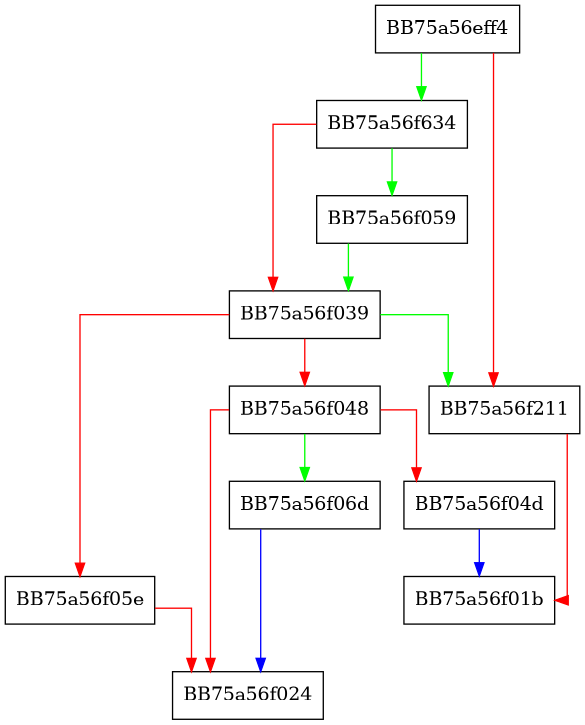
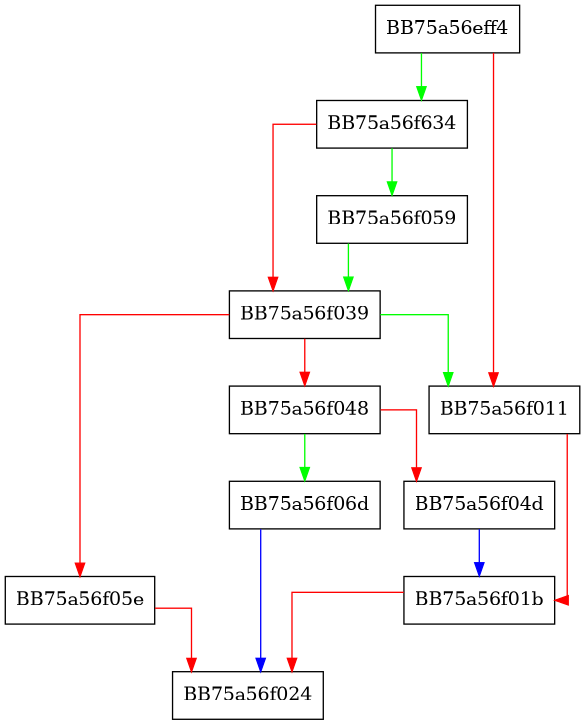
node "BB75a56f211": label "BB75a56f211" -> "BB75a56f011"
edge "BB75a56f048" -> "BB75a56f024": now "BB75a56f01b" -> "BB75a56f024"
